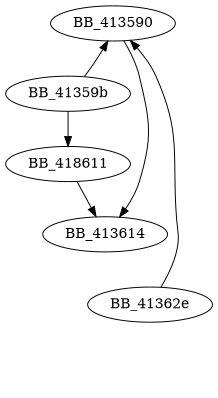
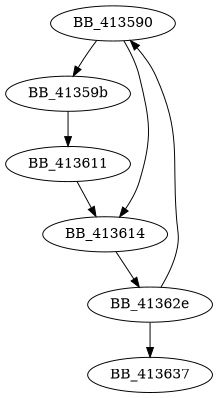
edge "BB_41359b" -> "BB_413590": reversed
node "BB_418611": label "BB_418611" -> "BB_413611"
edge "BB_413614" -> "BB_41362e": added
node "BB_413637": added
